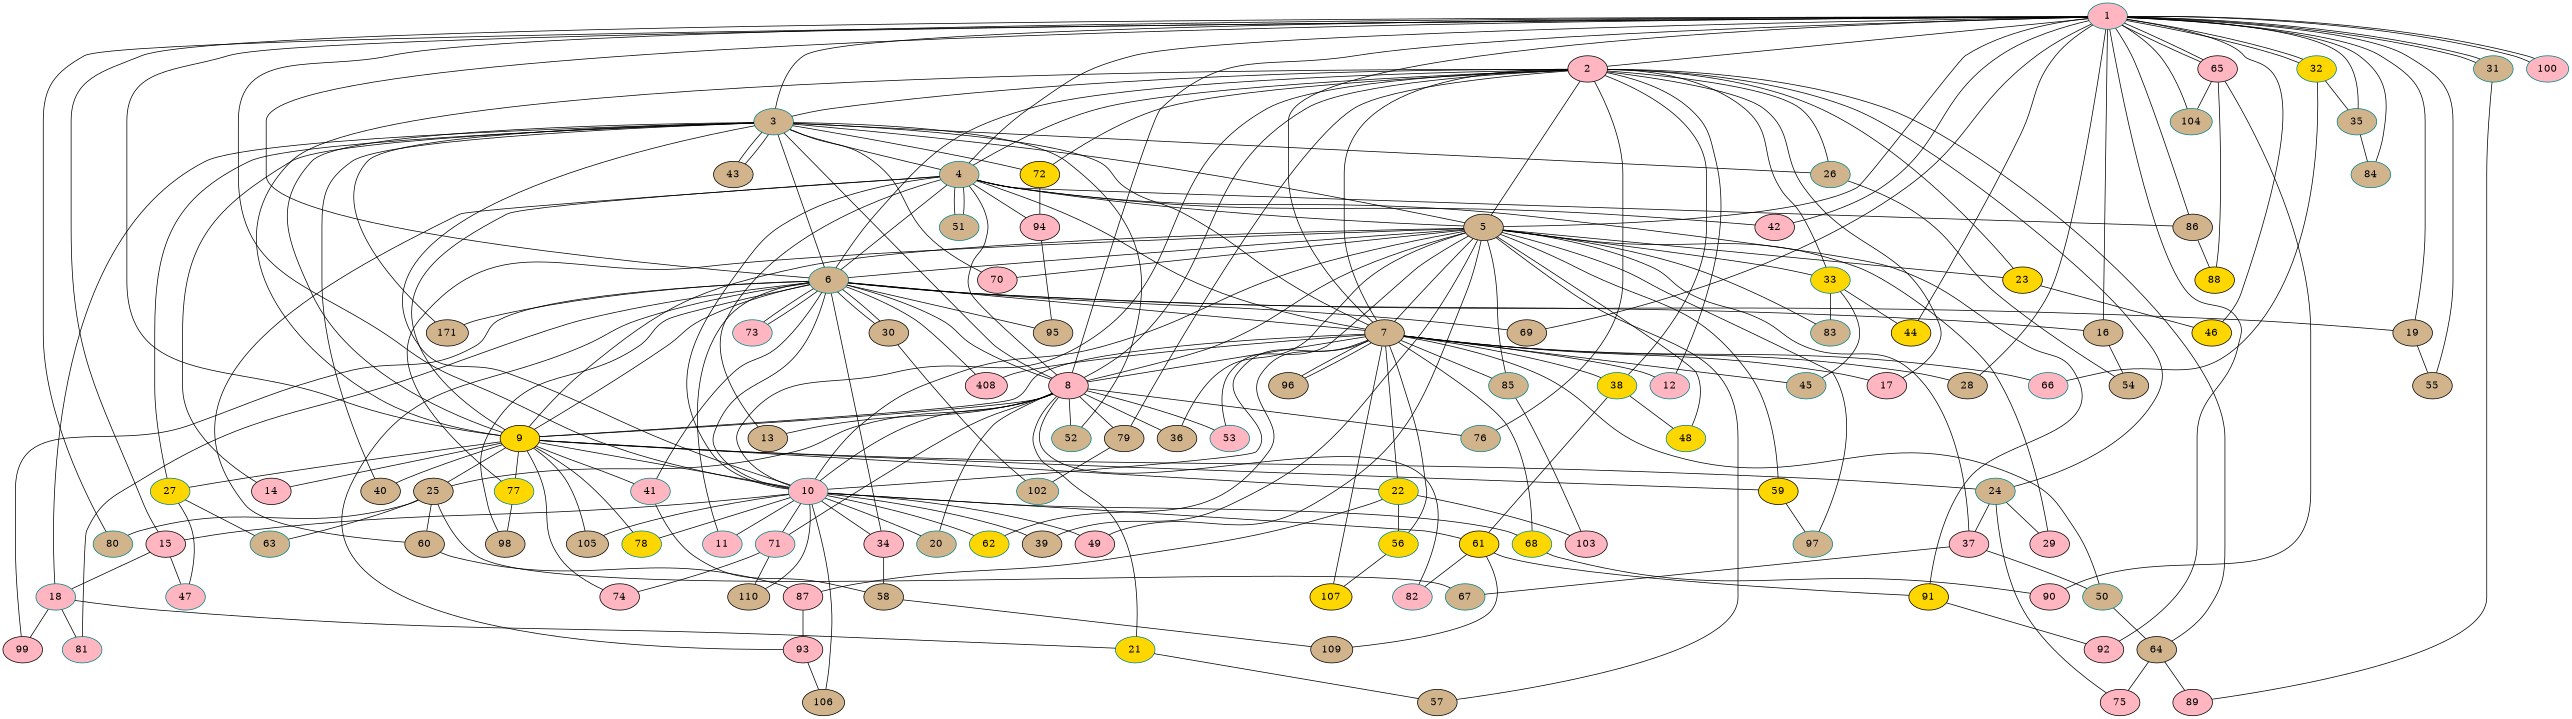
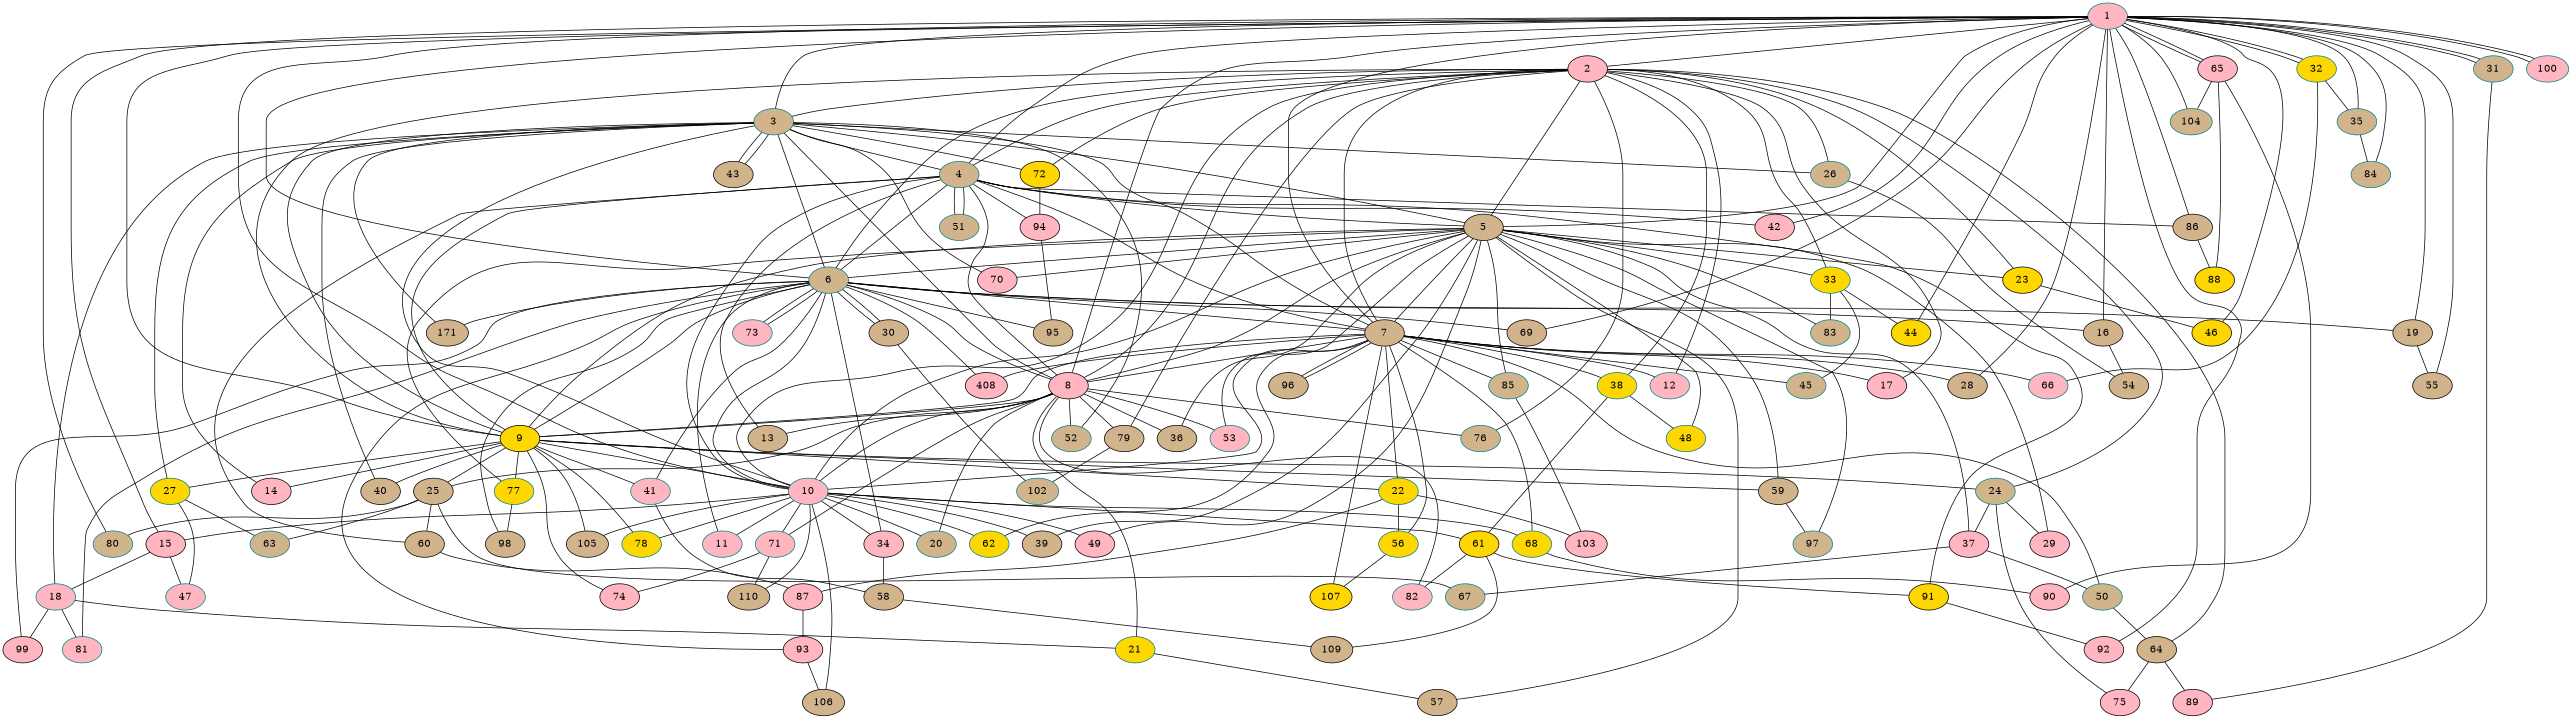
node "59": fillcolor gold -> tan
